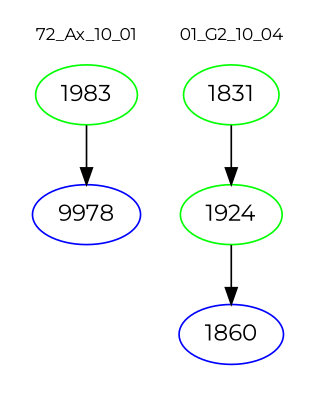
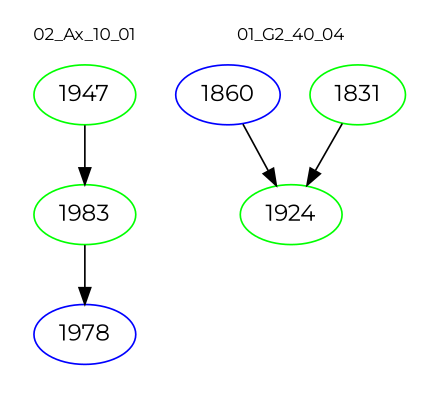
cluster "72_Ax_10_01": label "72_Ax_10_01" -> "02_Ax_10_01"
cluster "01_G2_10_04": label "01_G2_10_04" -> "01_G2_40_04"
node "1947": added
node "9978": label "9978" -> "1978"
edge "1924" -> "1860": reversed
